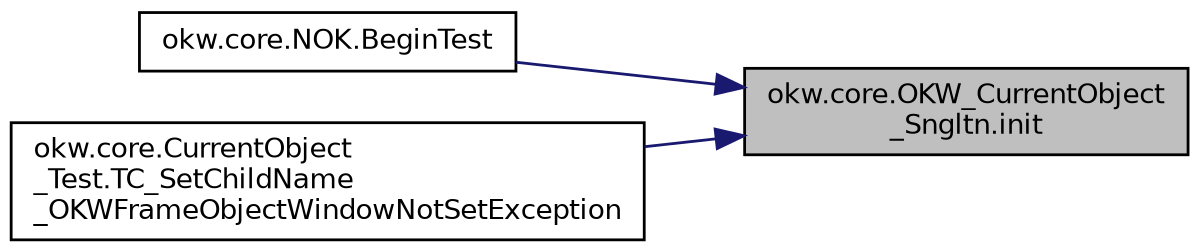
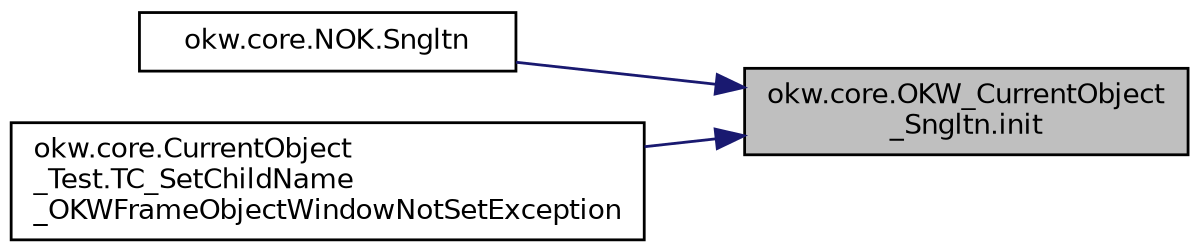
node "okw.core.NOK.BeginTest": label "okw.core.NOK.BeginTest" -> "okw.core.NOK.Sngltn"
